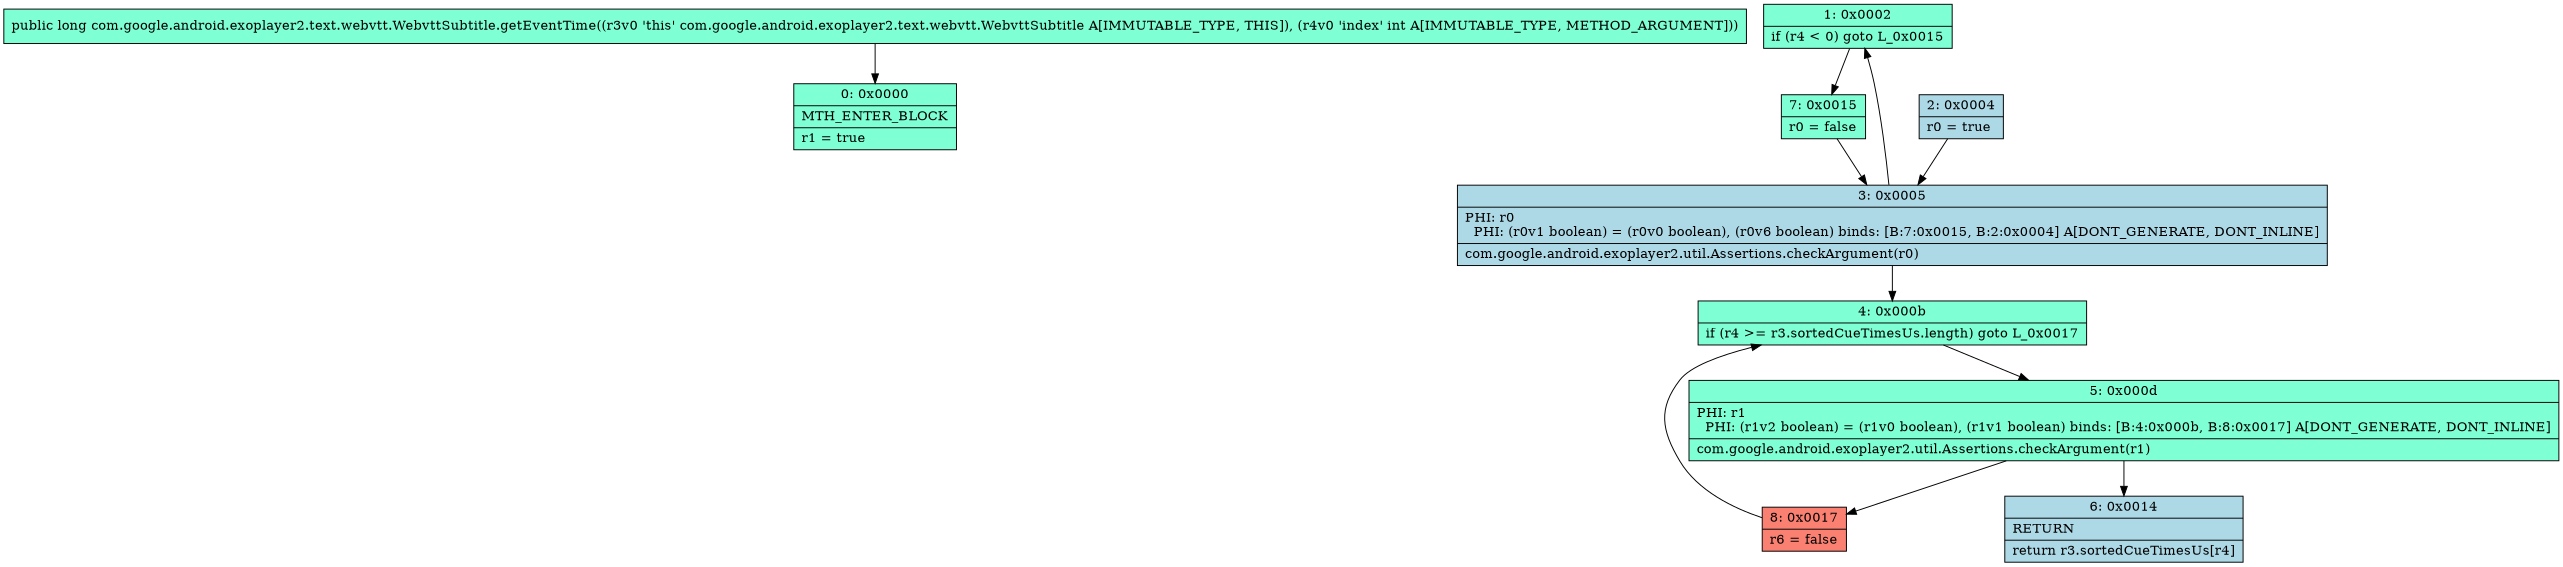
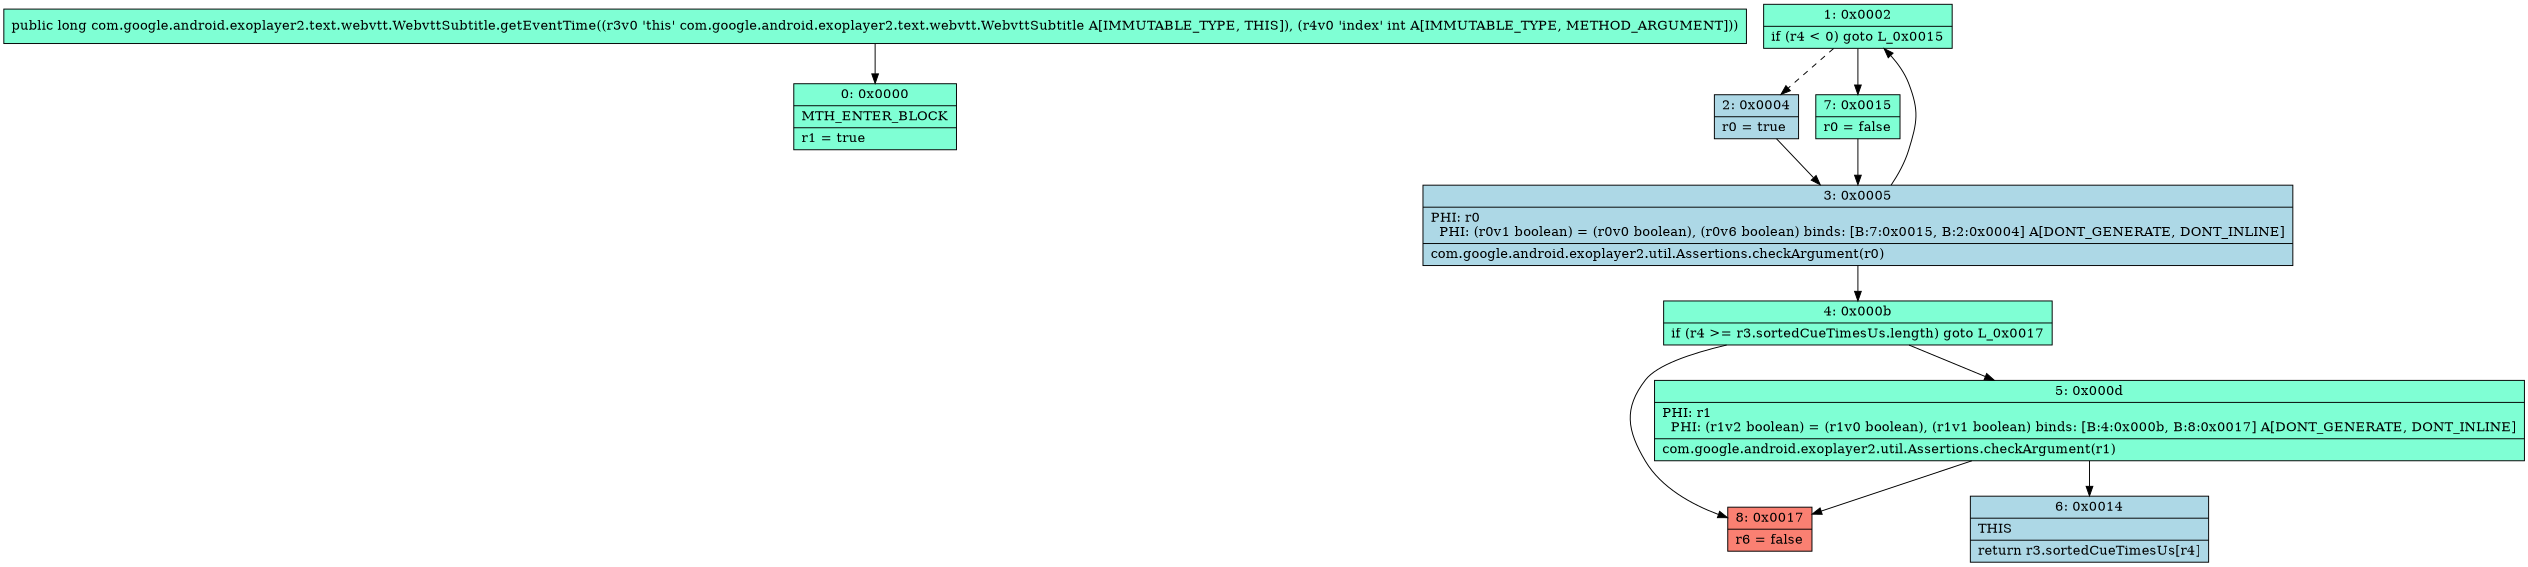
edge "1: 0x0002" -> "2: 0x0004": added
edge "8: 0x0017" -> "4: 0x000b": reversed
node "6: 0x0014": text "RETURN" -> "THIS"
